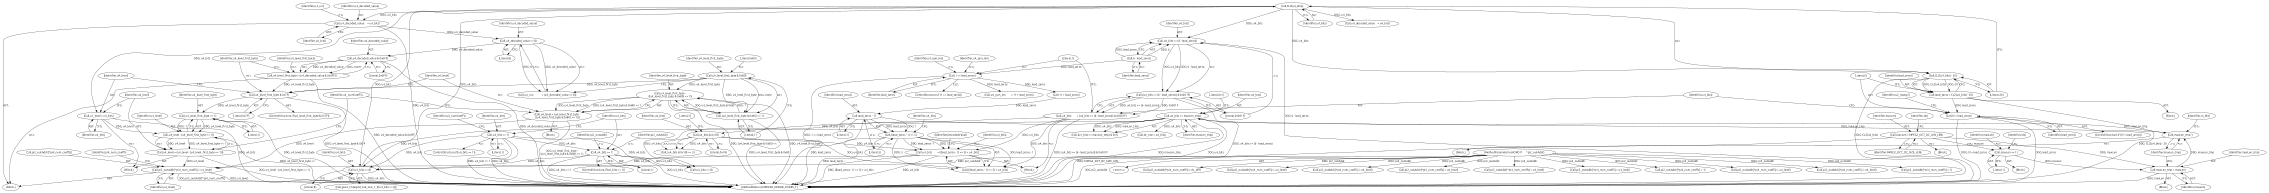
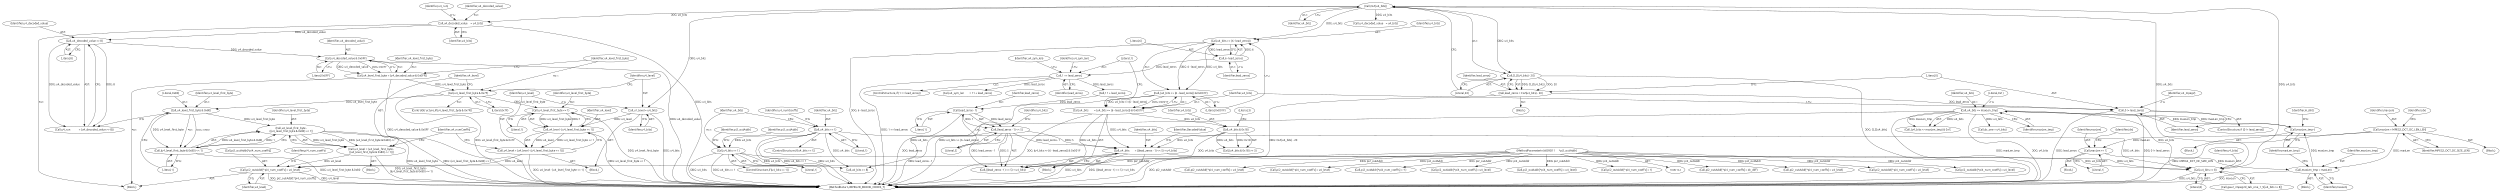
node "(Literal,6)": added
edge "(Call,u4_level_first_byte & 0x80)" -> "(Call,u4_level_first_byte & 0x7F)": reversed
node "(Literal,0x18)": removed
